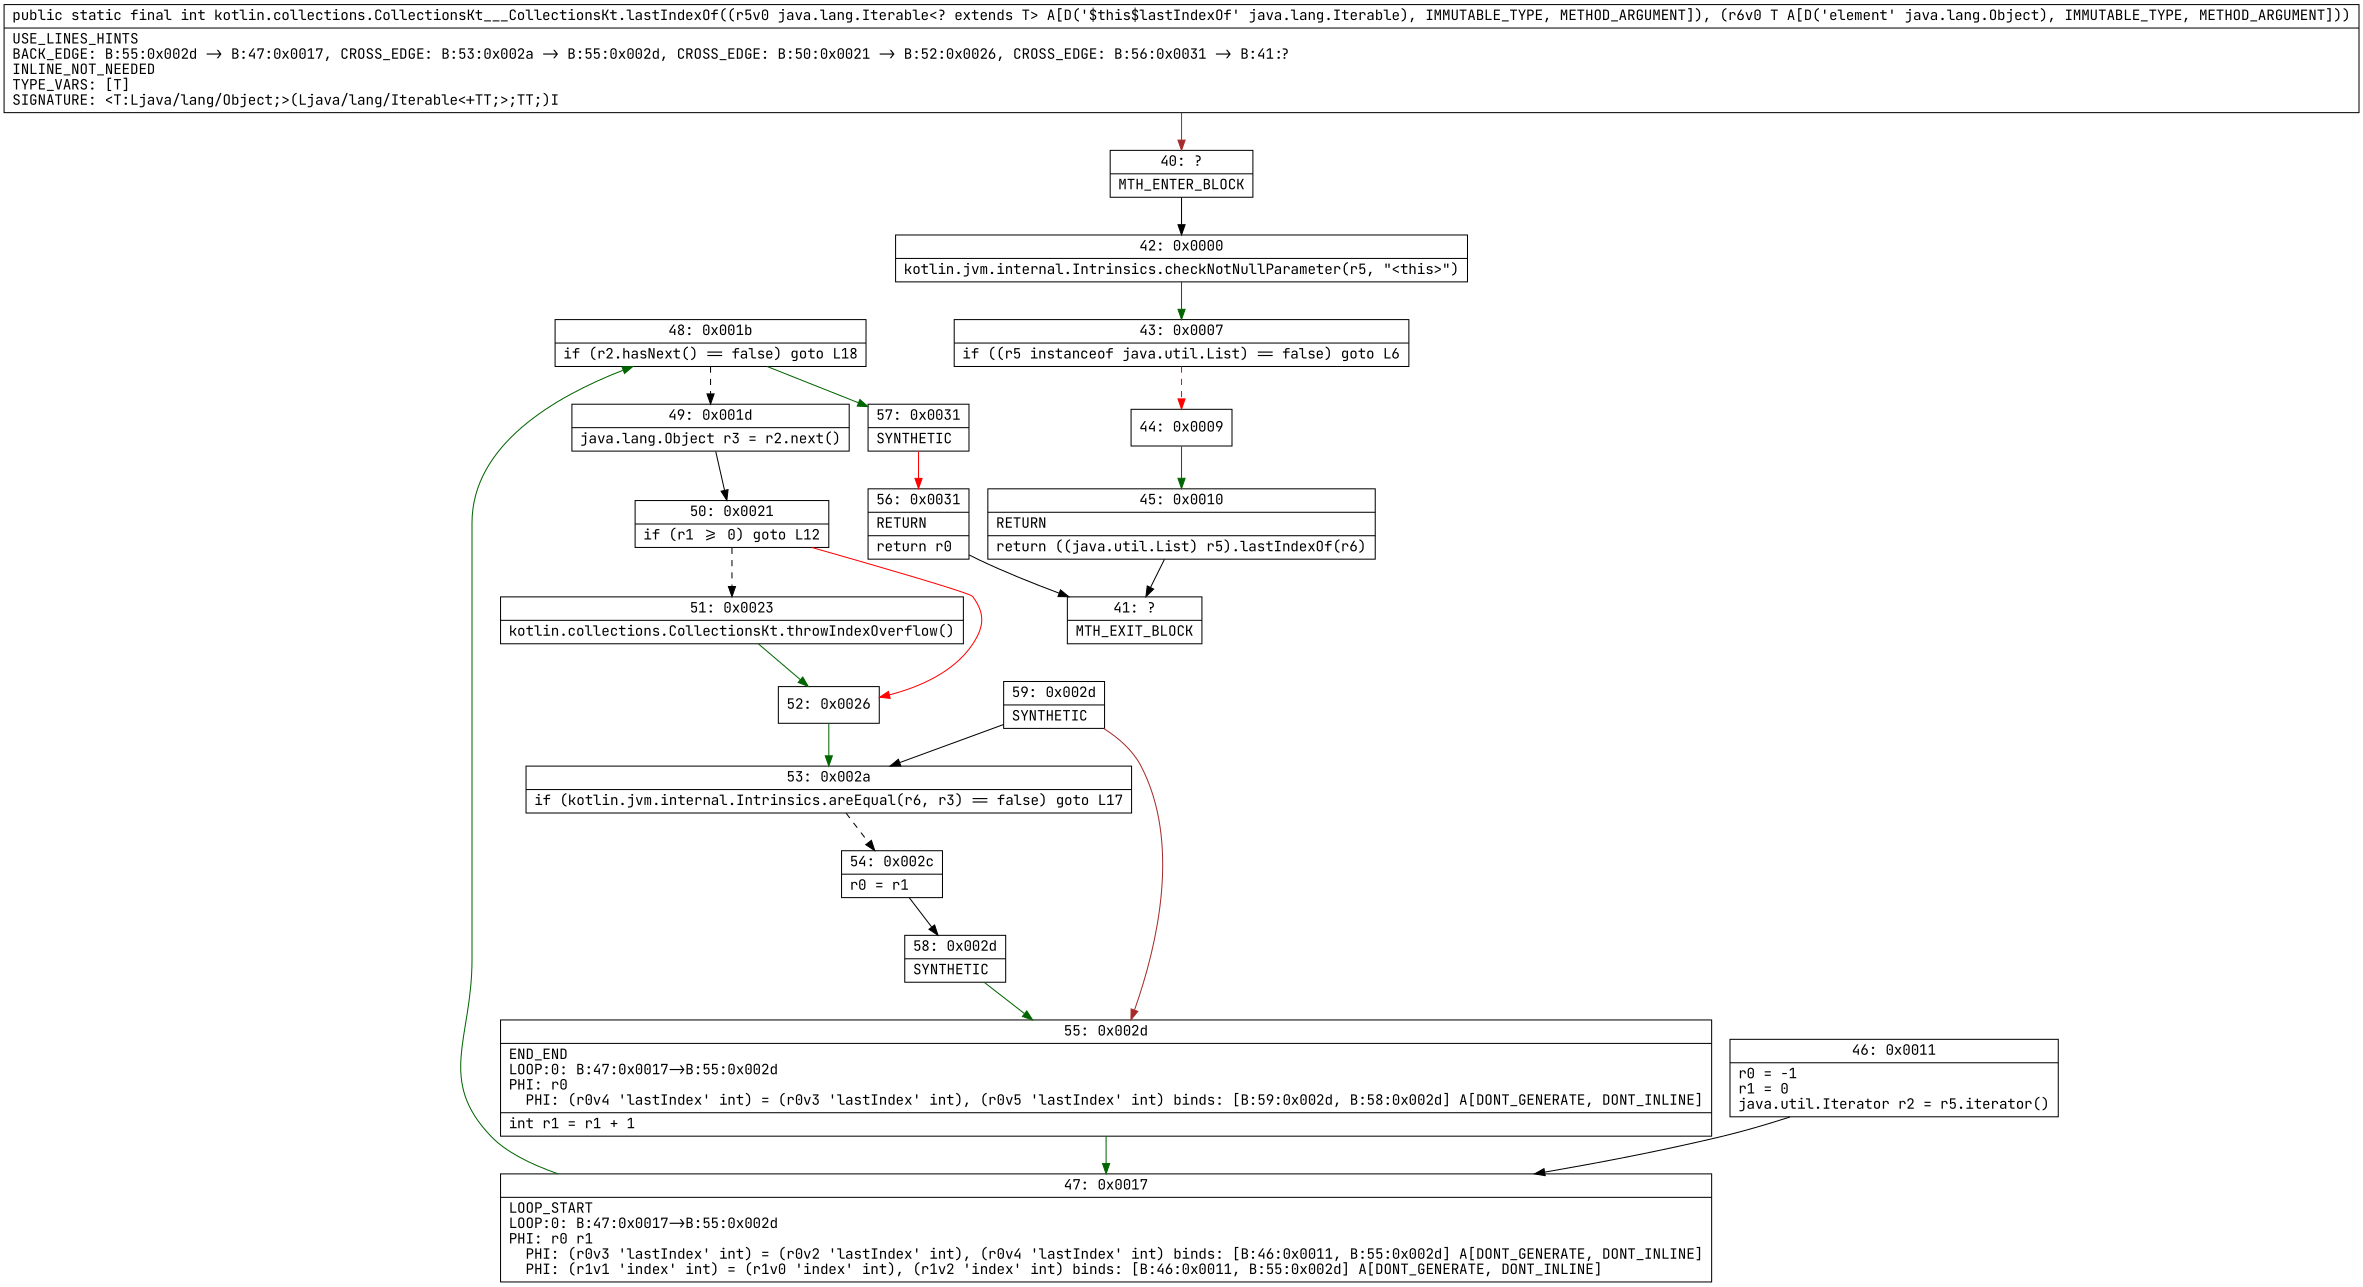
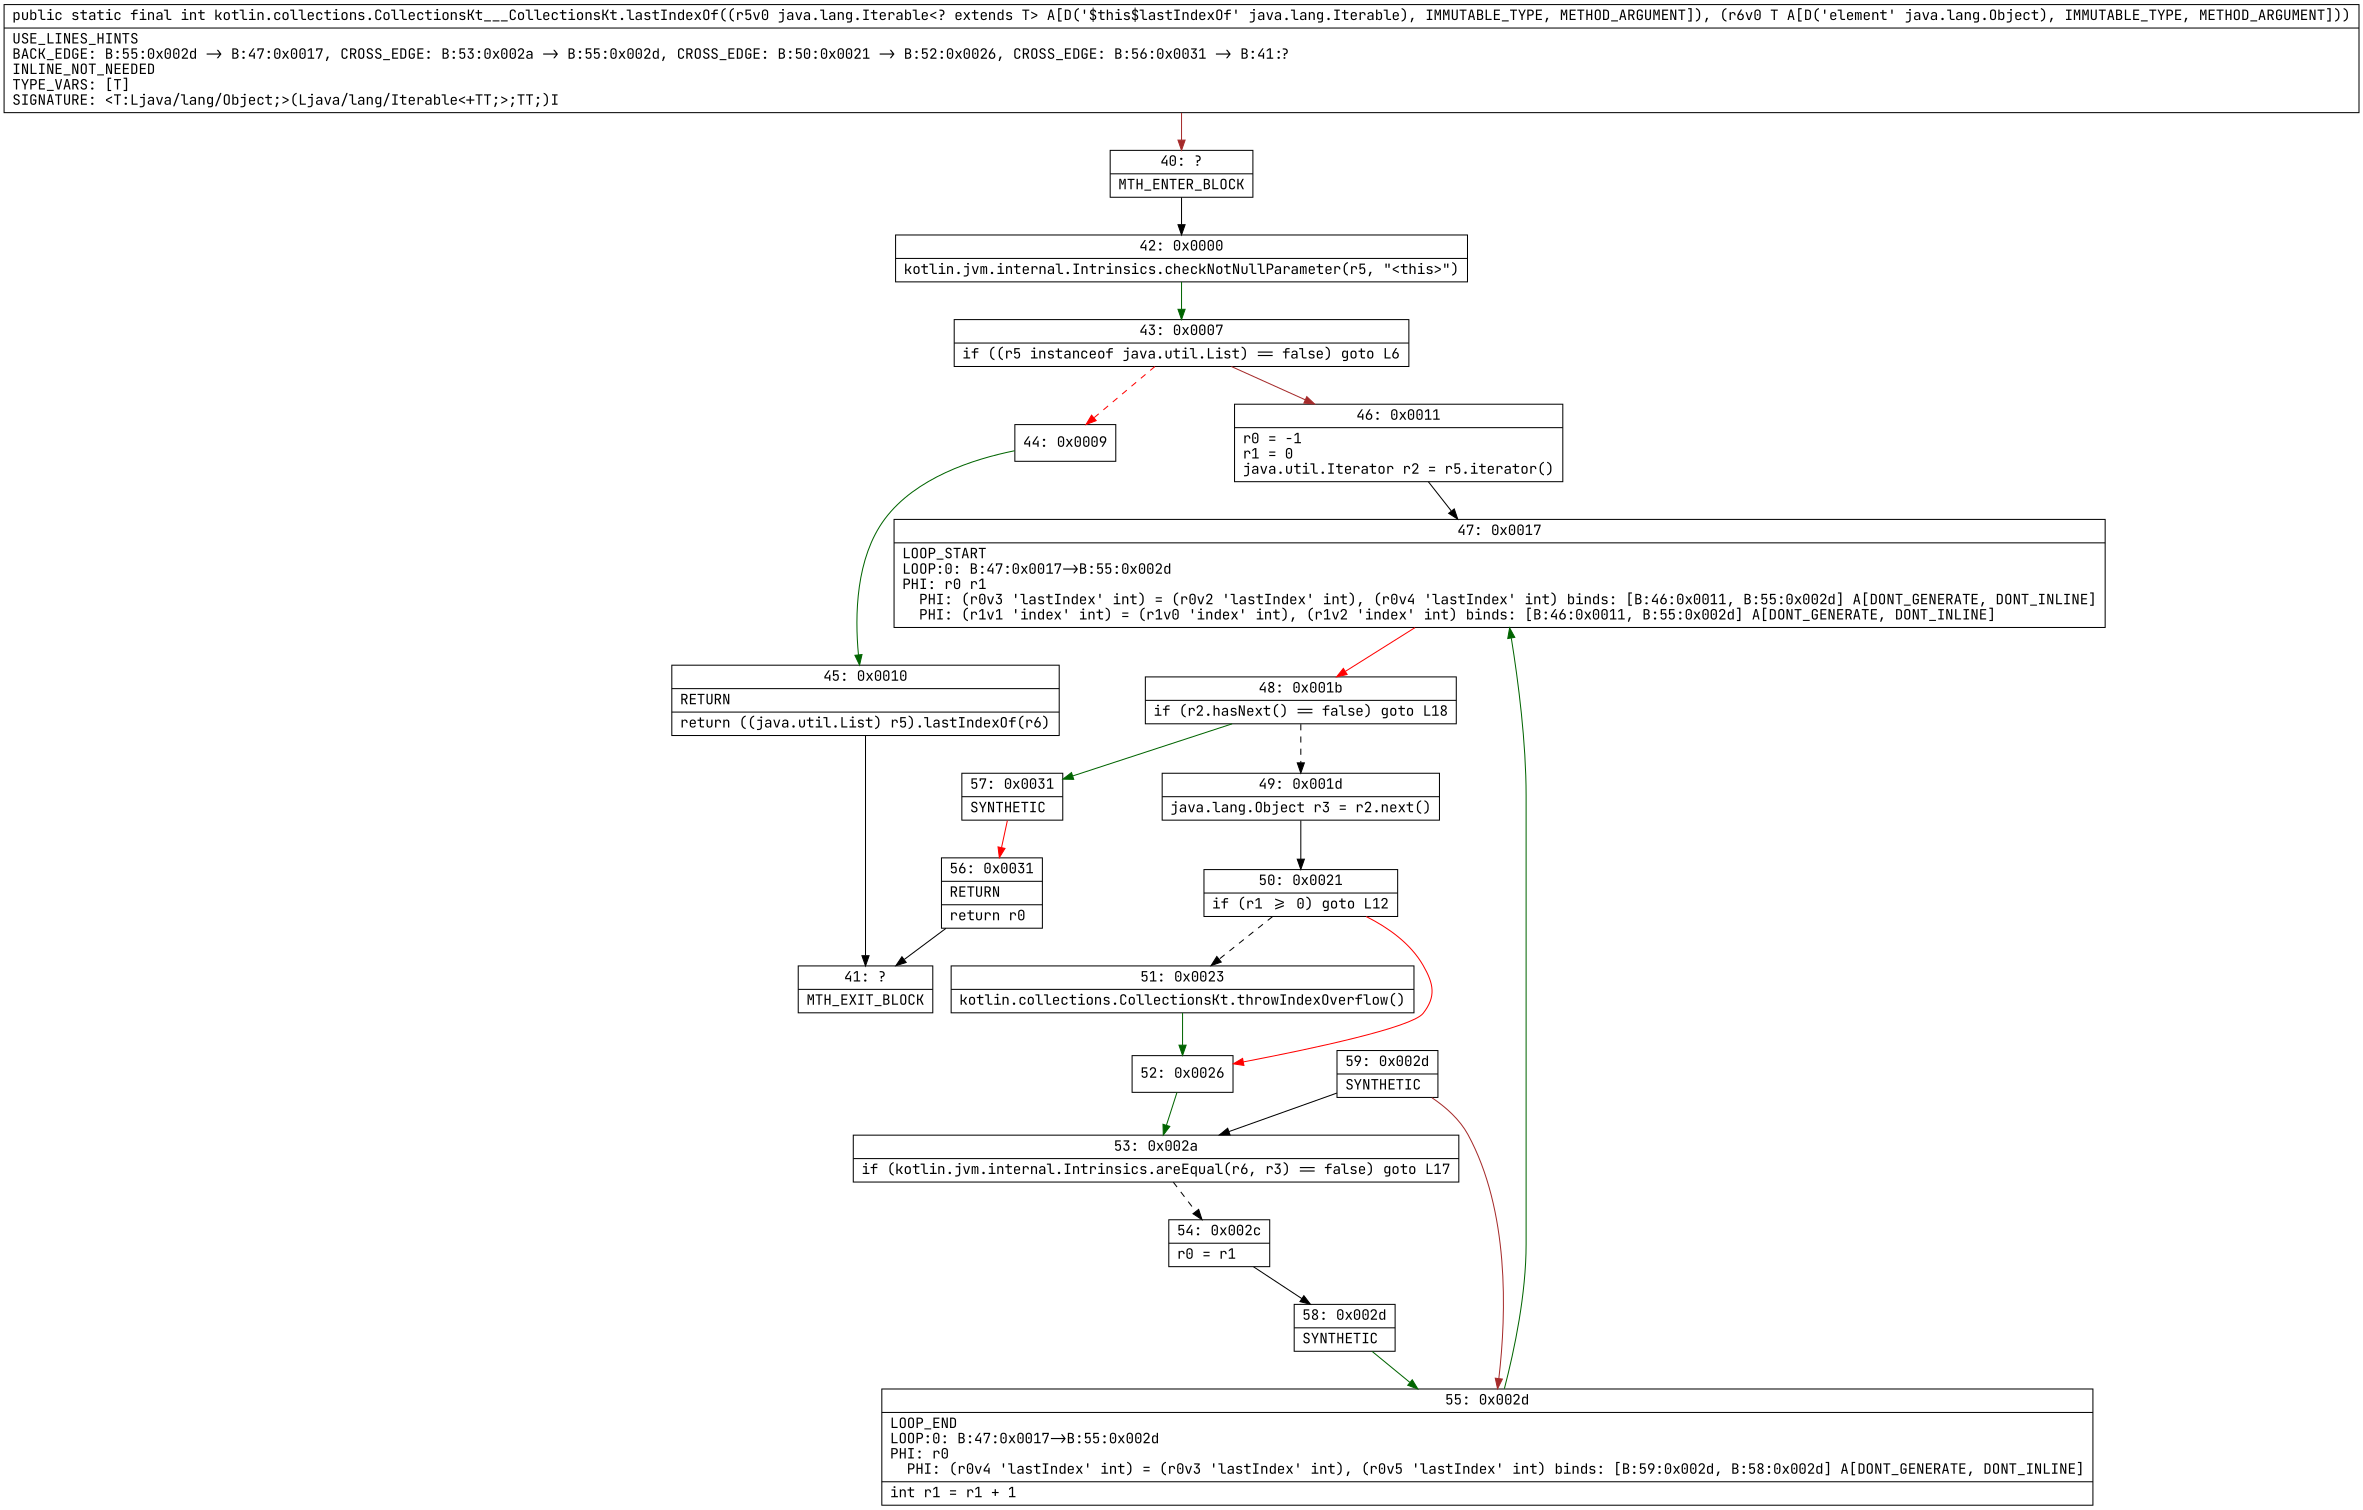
edge "43: 0x0007" -> "46: 0x0011": added
edge "47: 0x0017" -> "48: 0x001b": color darkgreen -> red
node "55: 0x002d": text "END_END" -> "LOOP_END"
